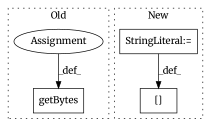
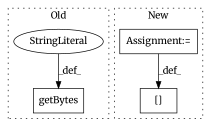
node "Assignment": label "Assignment" -> "StringLiteral"
node "StringLiteral:=": label "StringLiteral:=" -> "Assignment:="
